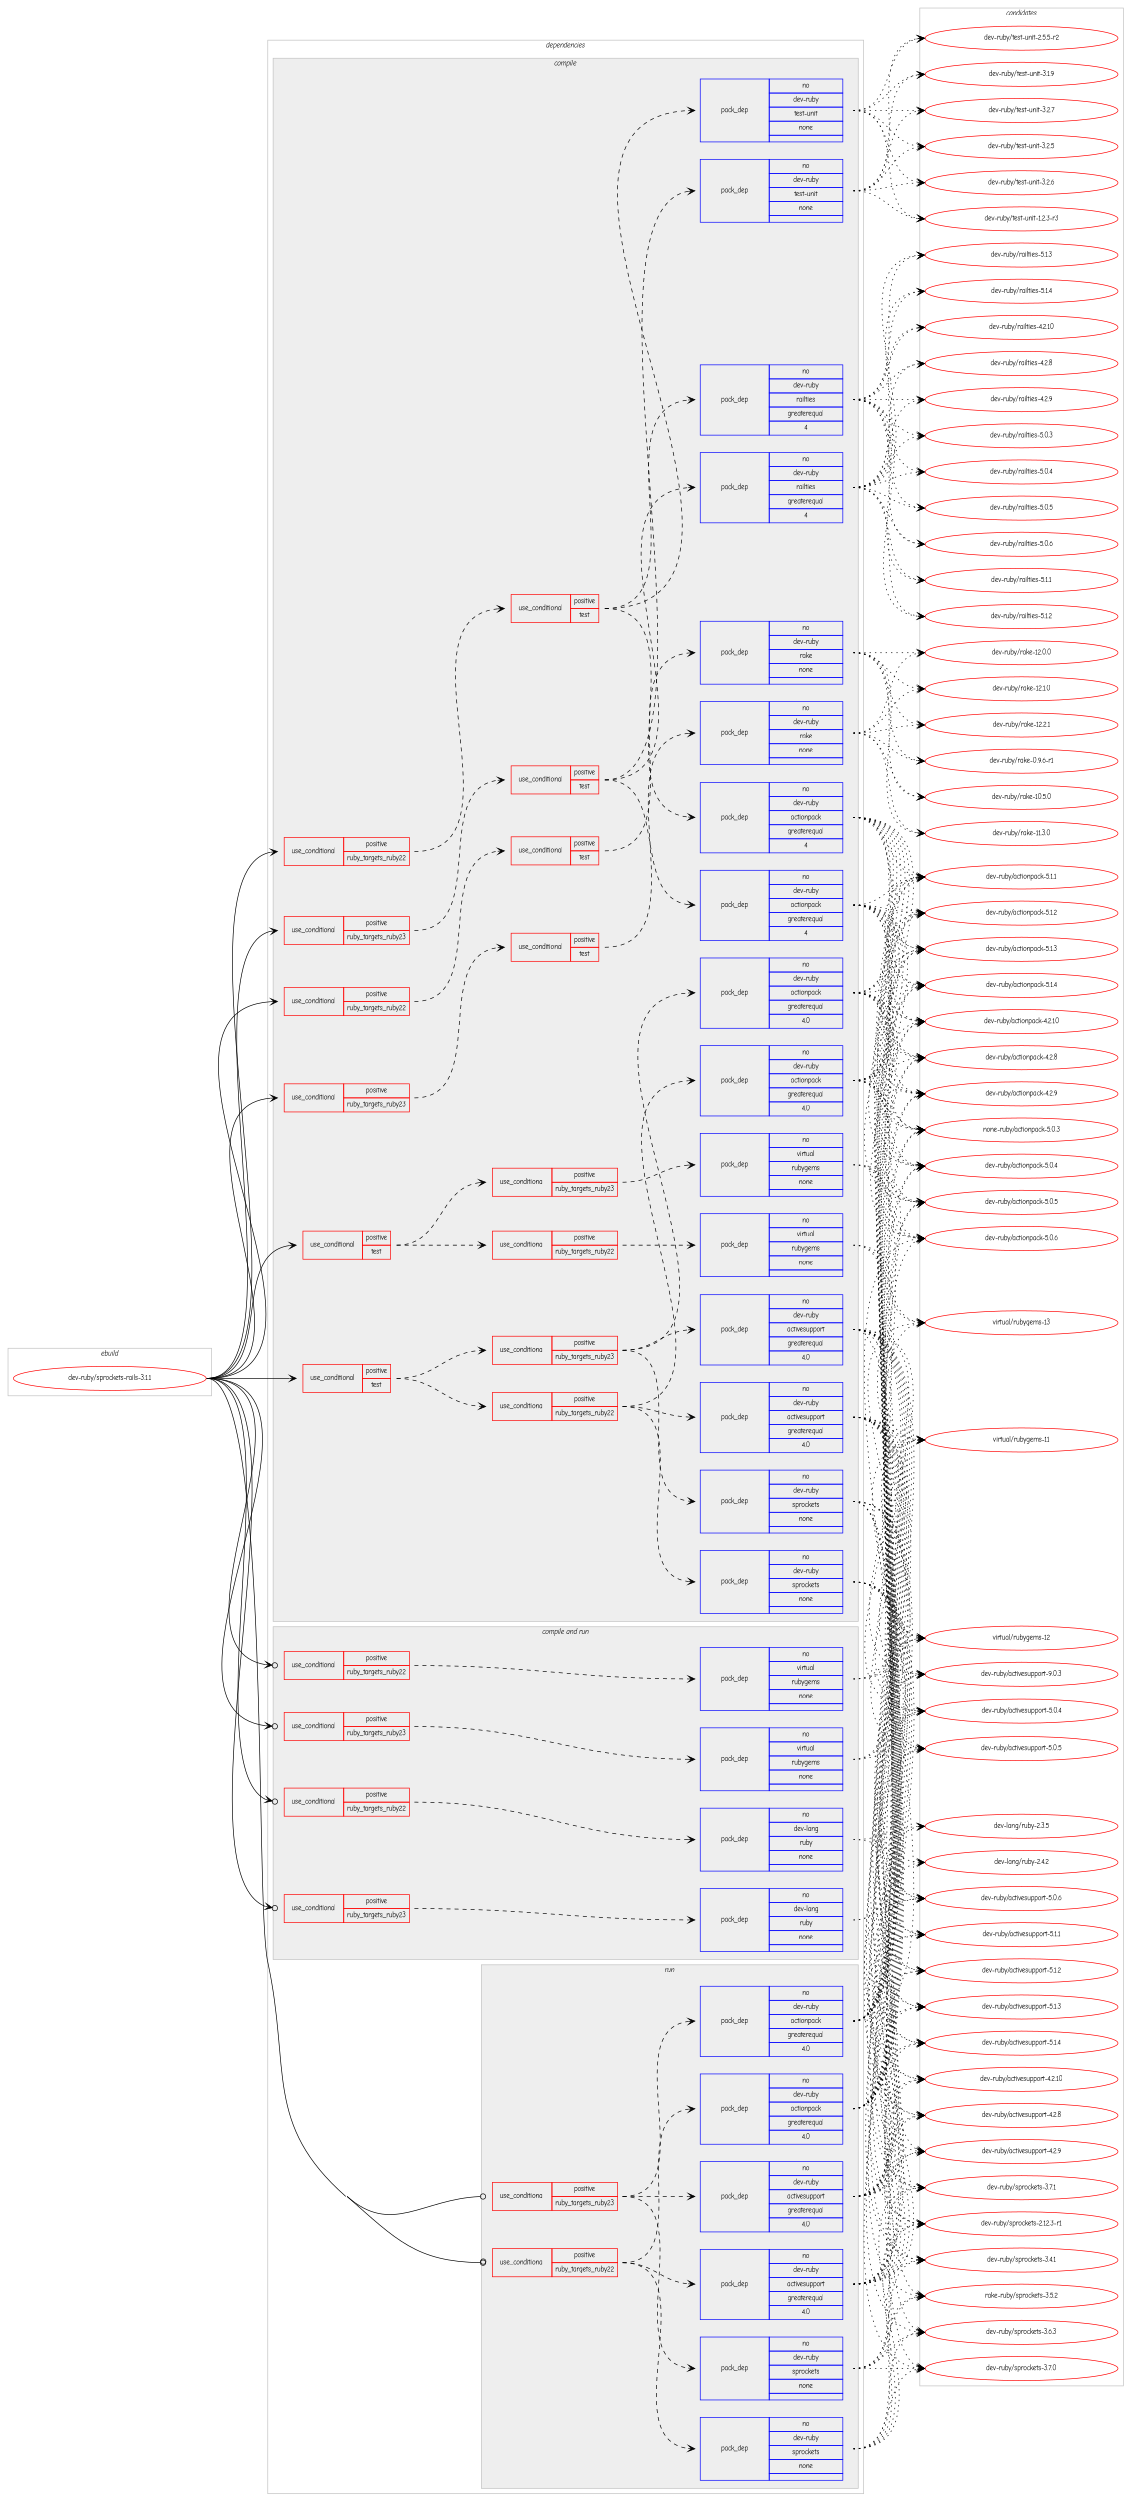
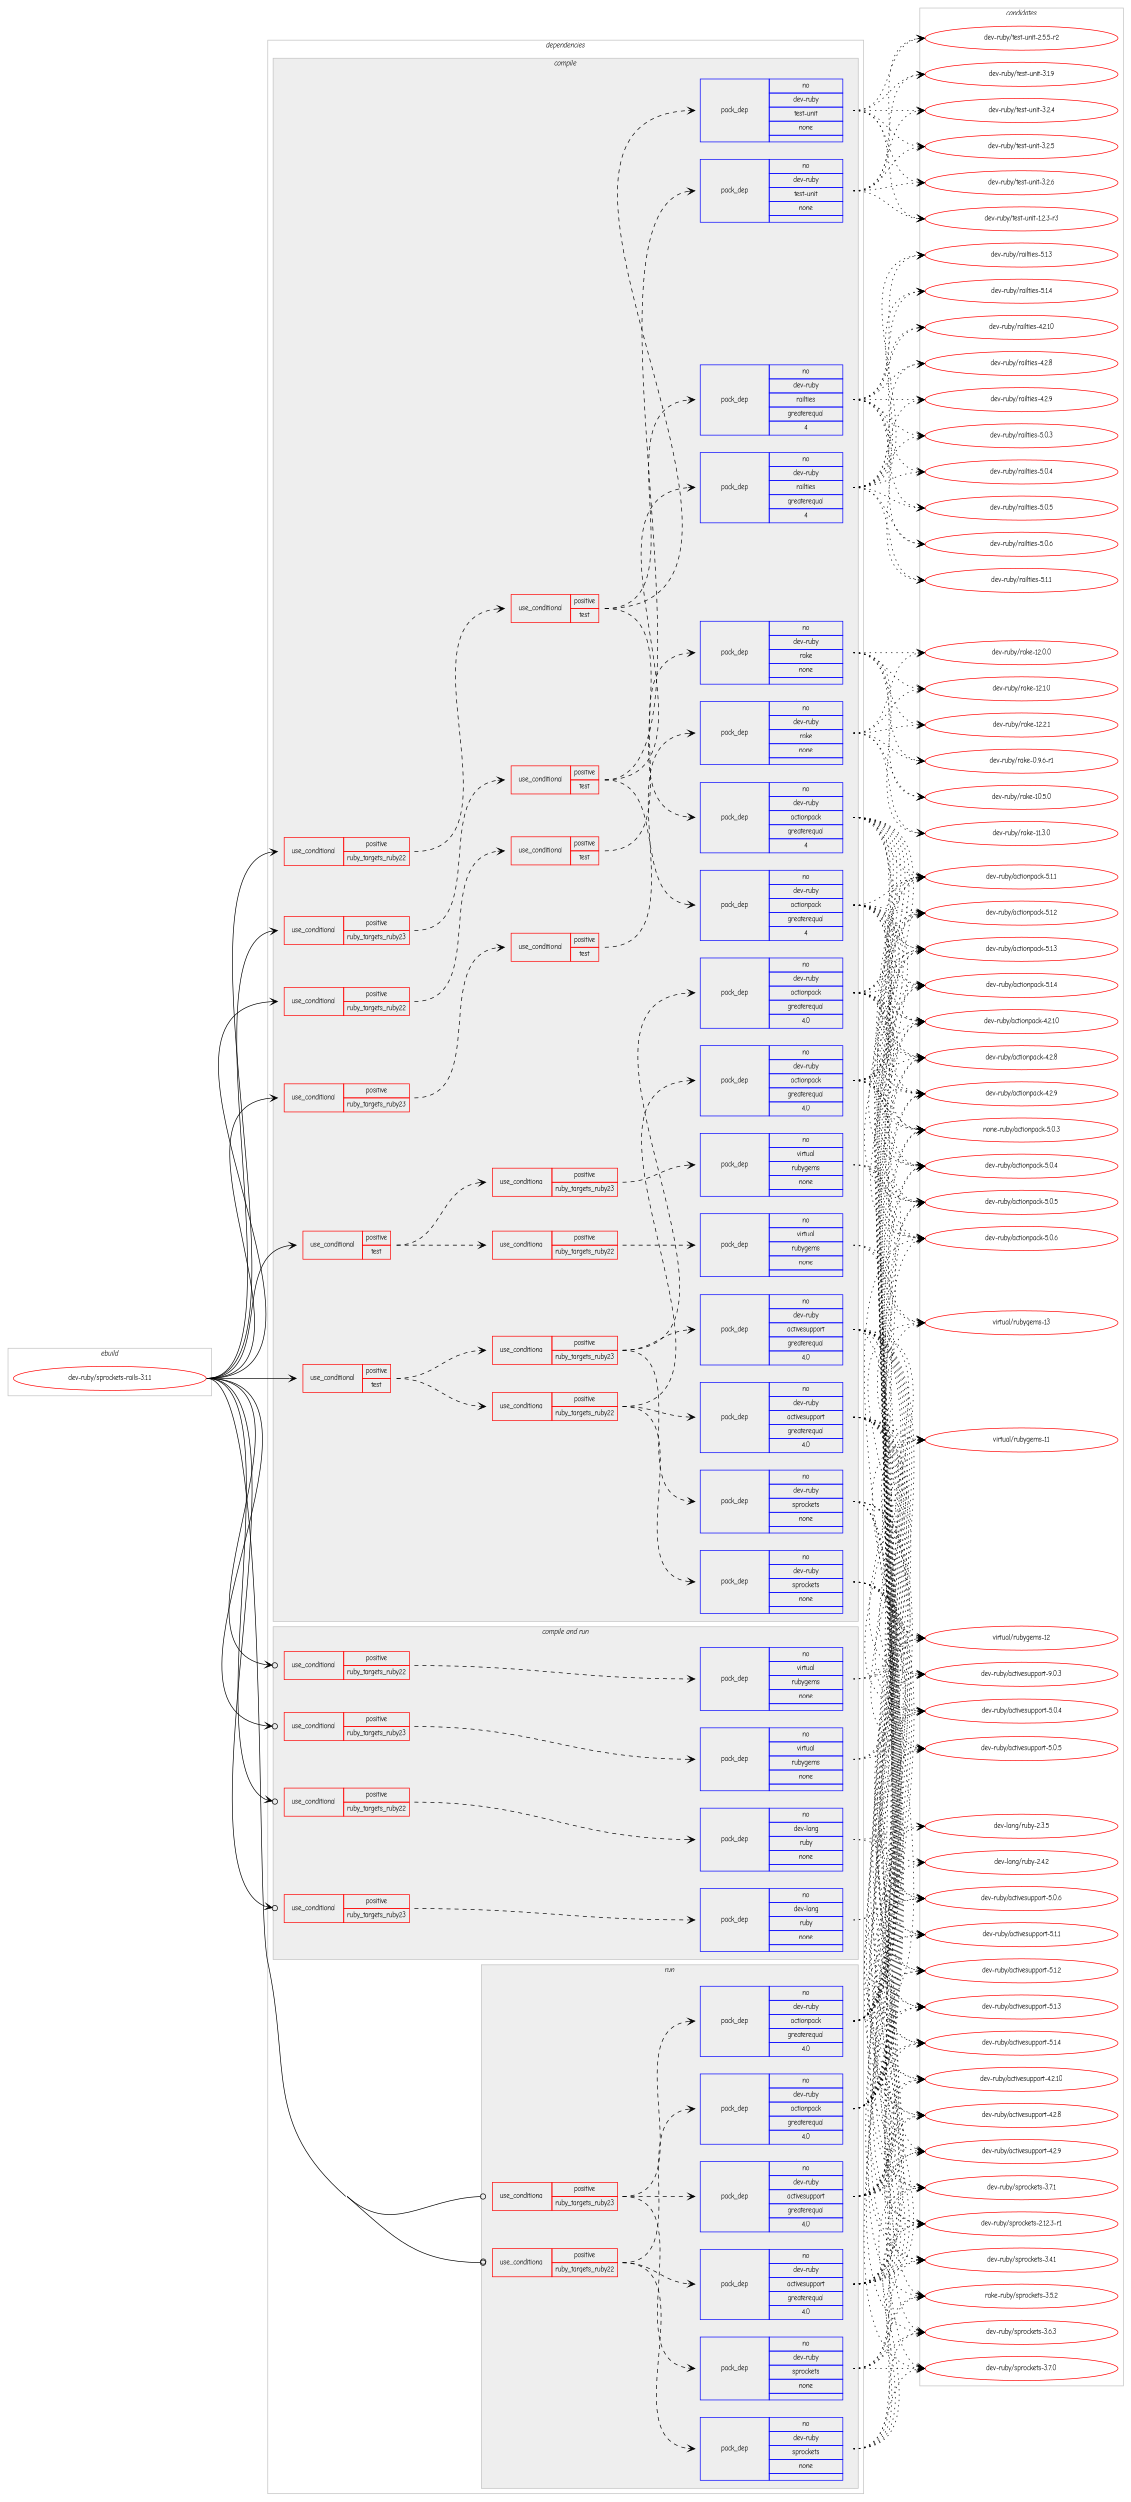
node "dev-ruby/test-unit-3.2.7": label "dev-ruby/test-unit-3.2.7" -> "dev-ruby/test-unit-3.2.4"
node "dev-ruby/railties-5.1.2": removed
